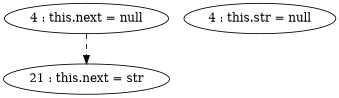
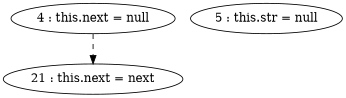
node "4 : this.str = null": label "4 : this.str = null" -> "5 : this.str = null"
node "21 : this.next = str": label "21 : this.next = str" -> "21 : this.next = next"
